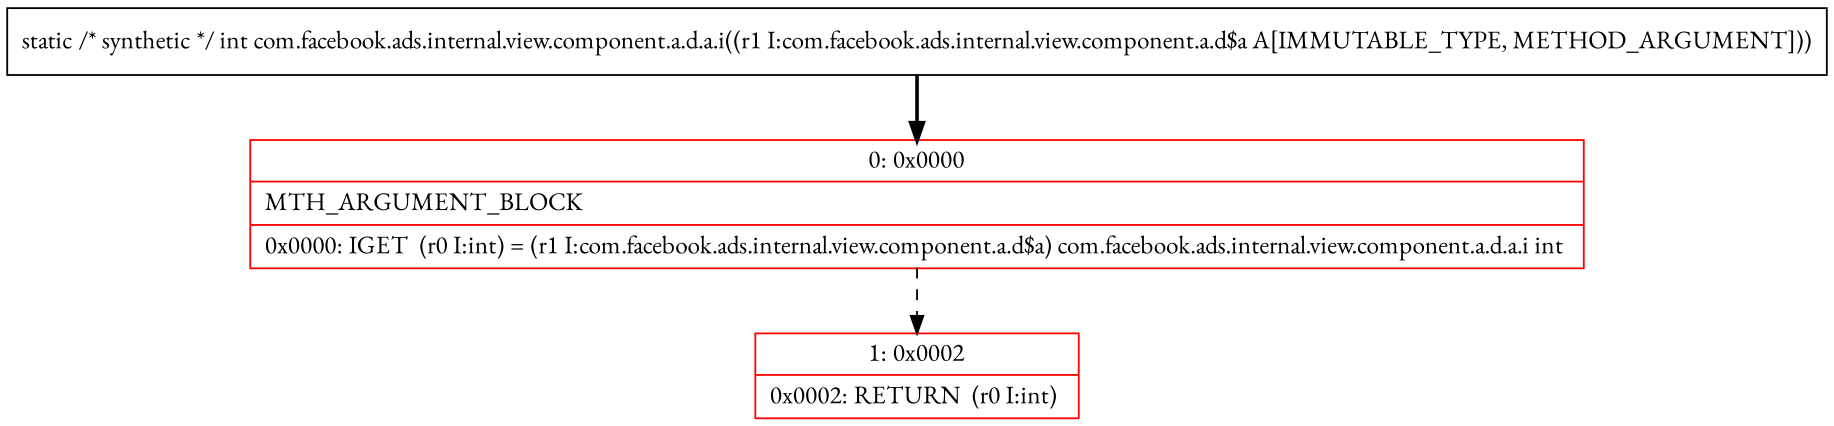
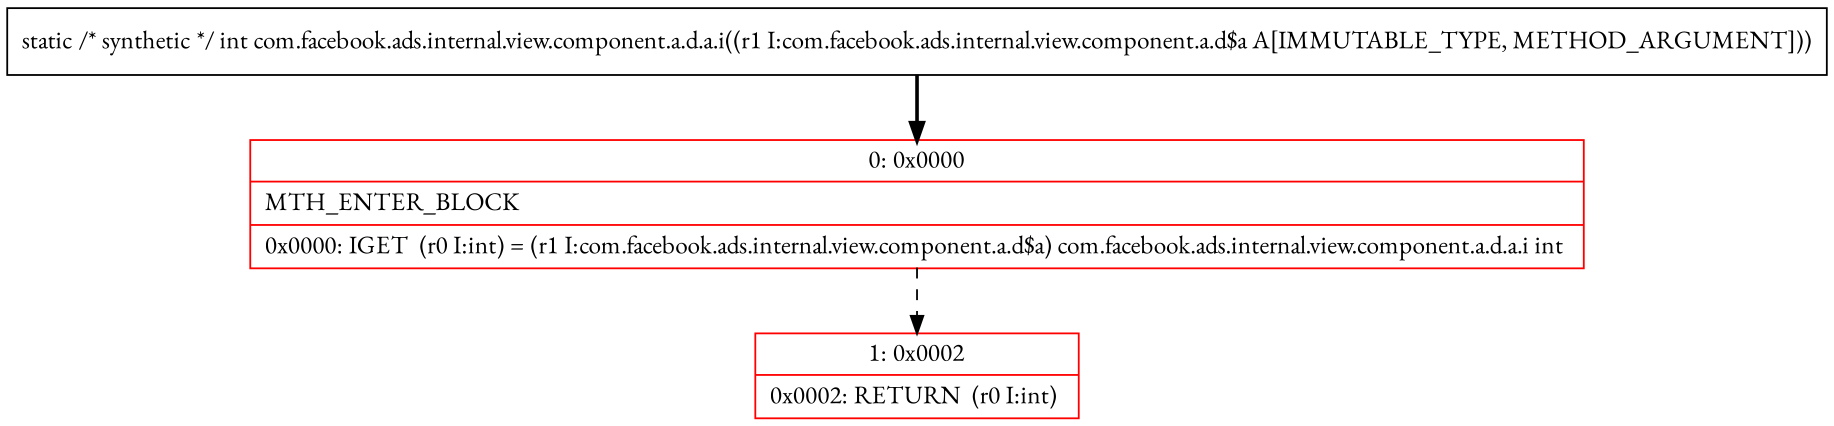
node "0: 0x0000": text "MTH_ARGUMENT_BLOCK" -> "MTH_ENTER_BLOCK"
